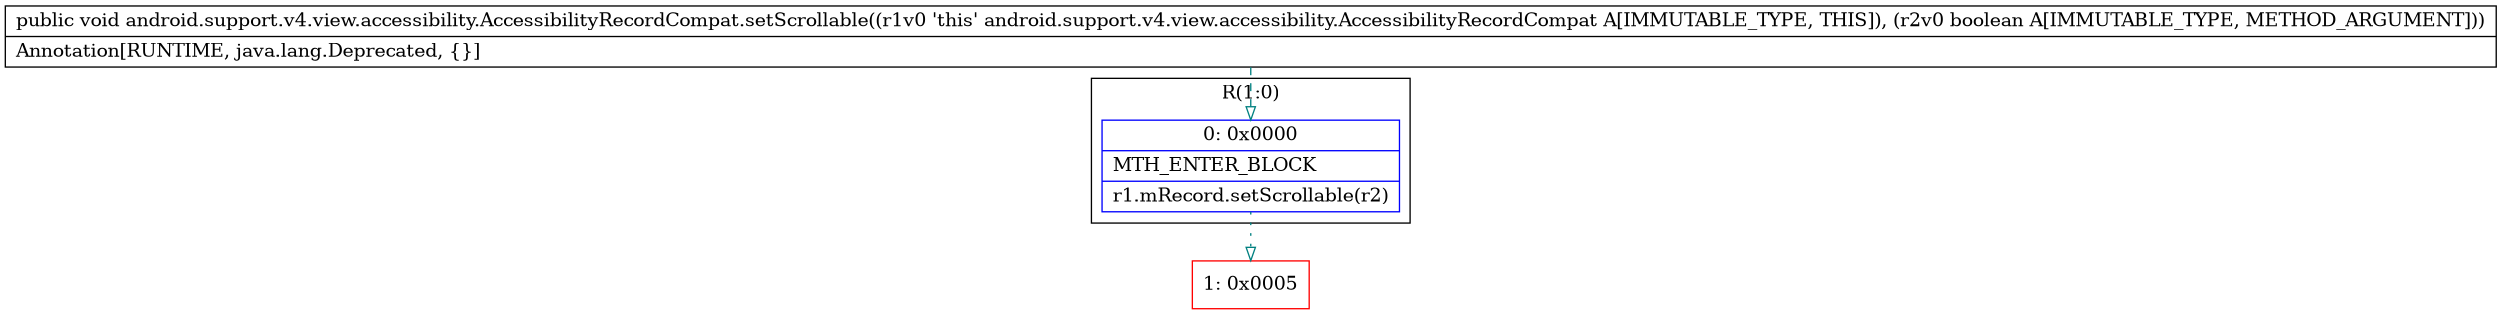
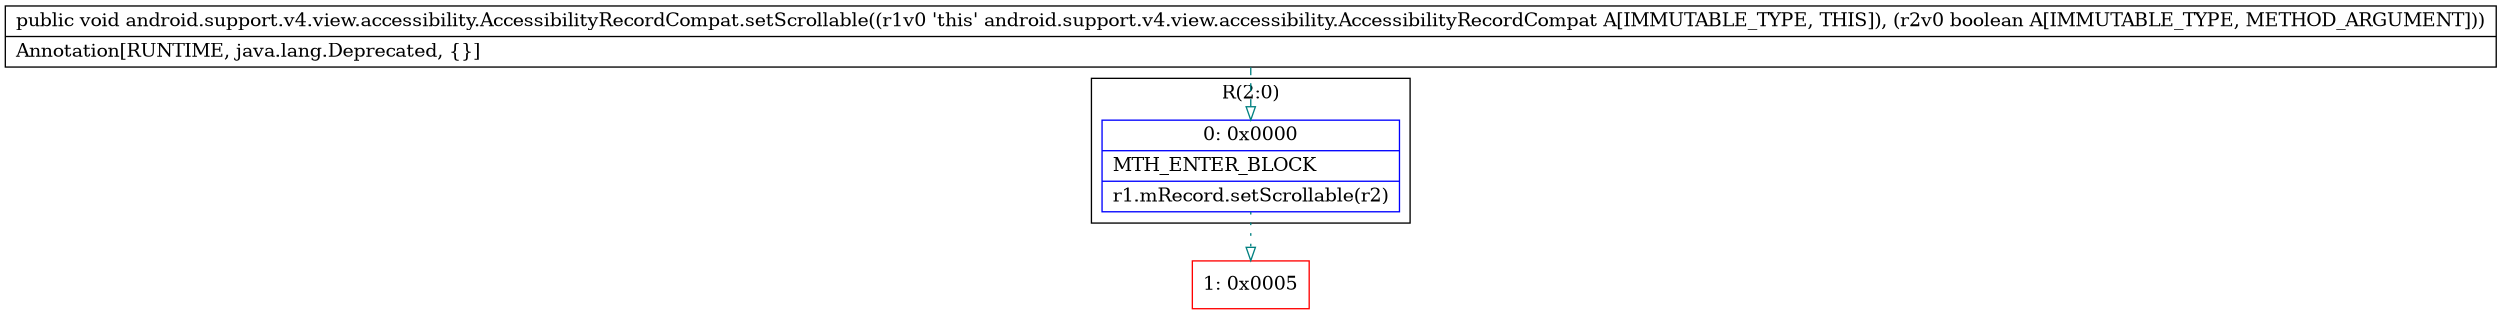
cluster "R(1:0)": label "R(1:0)" -> "R(2:0)"
